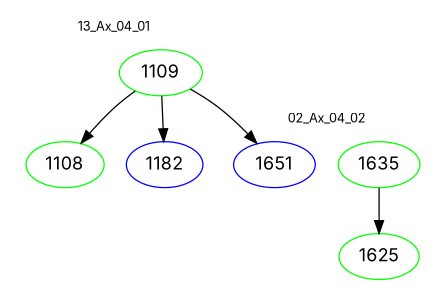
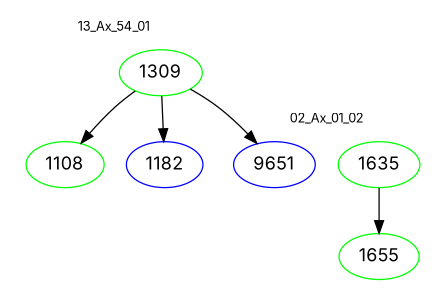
cluster "13_Ax_04_01": label "13_Ax_04_01" -> "13_Ax_54_01"
node "1109": label "1109" -> "1309"
cluster "02_Ax_04_02": label "02_Ax_04_02" -> "02_Ax_01_02"
node "1651": label "1651" -> "9651"
node "1625": label "1625" -> "1655"
